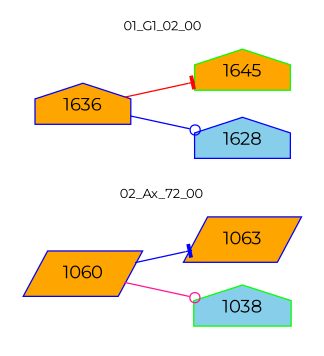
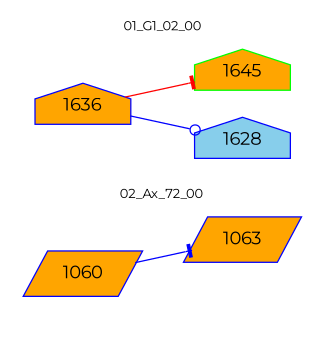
node "1038": removed
